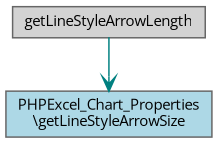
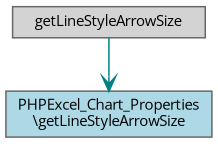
node "getLineStyleArrowLength": label "getLineStyleArrowLength" -> "getLineStyleArrowSize"
